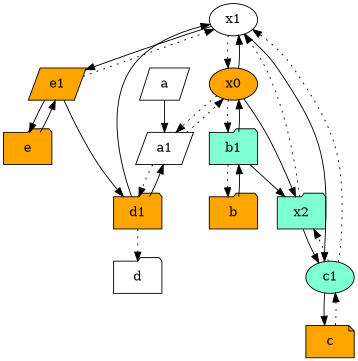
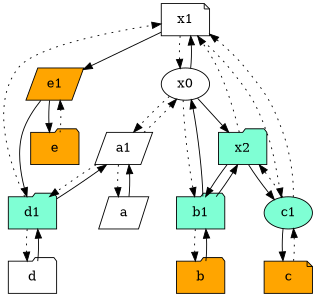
node "x1": shape ellipse -> note
edge "e1" -> "x1": removed
node "x0": fillcolor orange -> white
edge "d1" -> "x1": style solid -> dotted
edge "e" -> "e1": style solid -> dotted
edge "x1" -> "c1": style solid -> dotted
edge "a1" -> "a": added
edge "x2" -> "b1": added
node "d1": fillcolor orange -> aquamarine
edge "d" -> "d1": added
